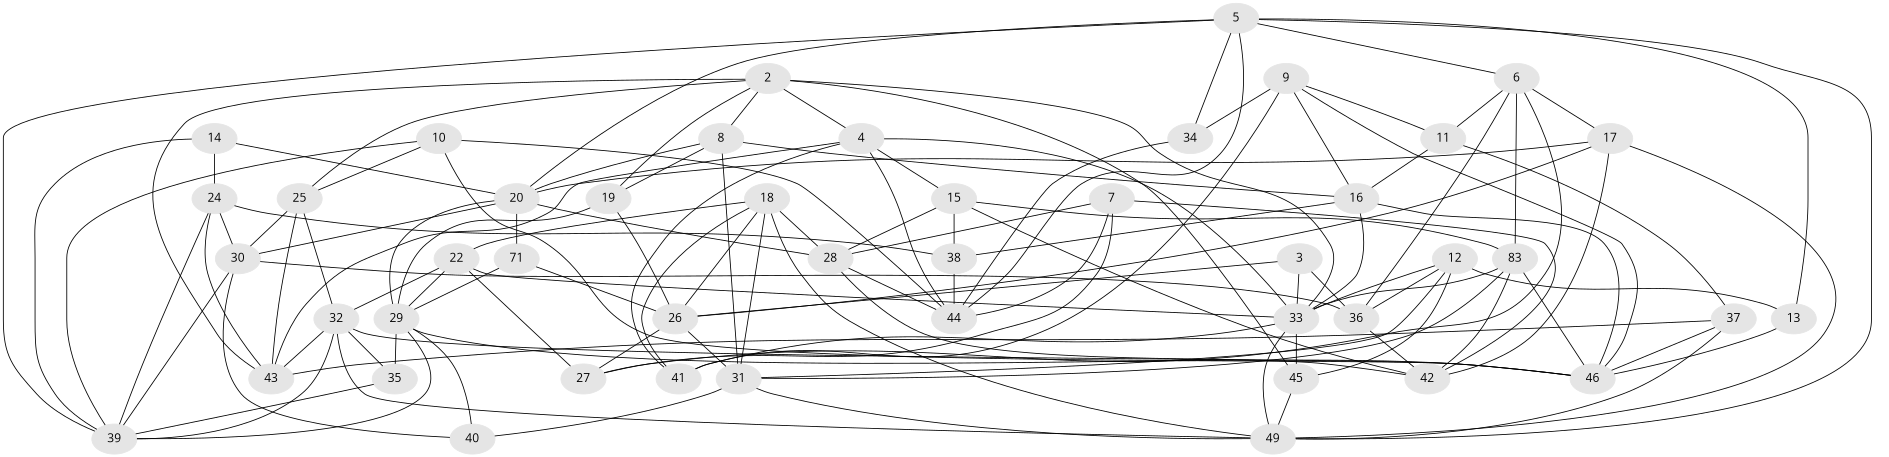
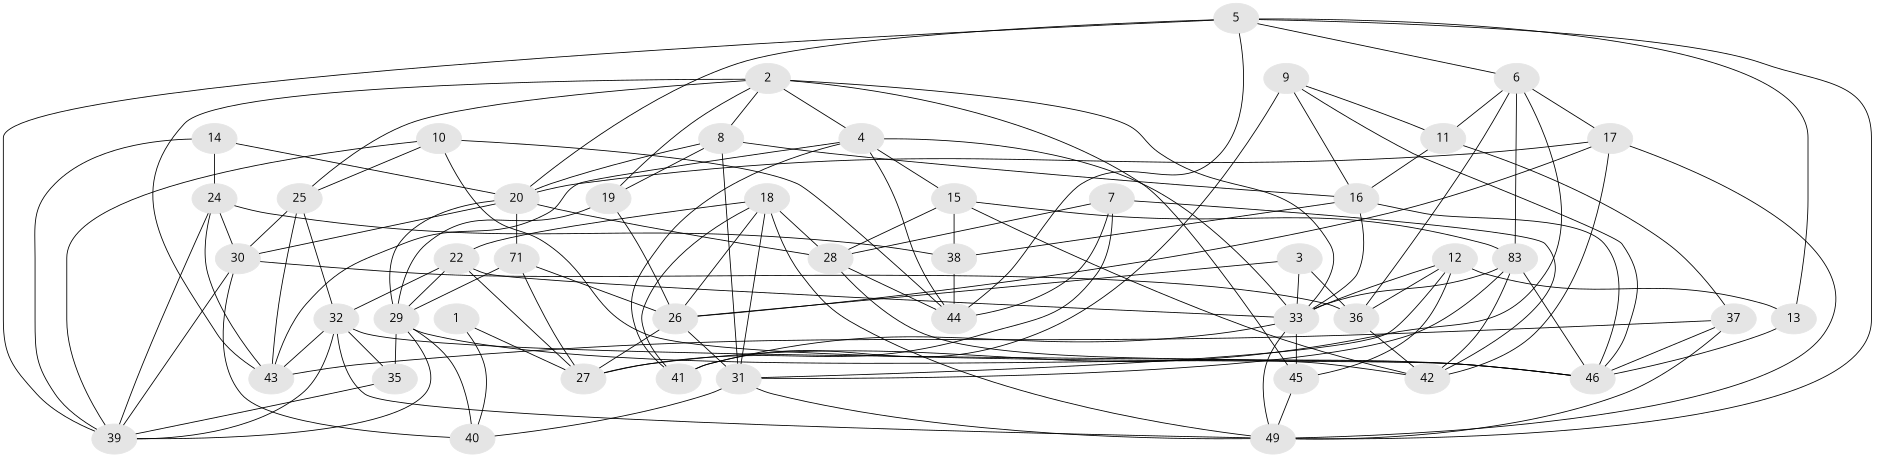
node "34": removed
node "1": added
edge "71" -- "27": added
